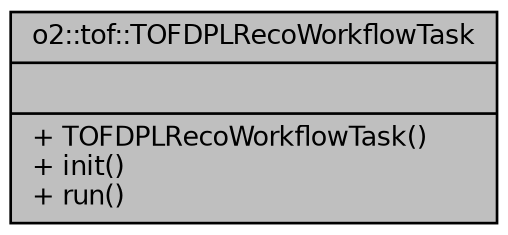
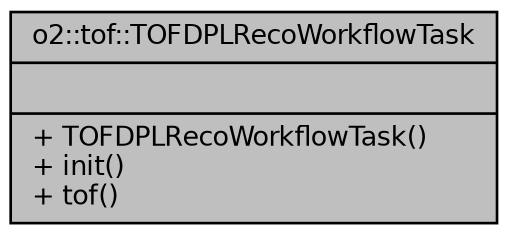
node "o2::tof::TOFDPLRecoWorkflowTask": text "+ run()" -> "+ tof()"
